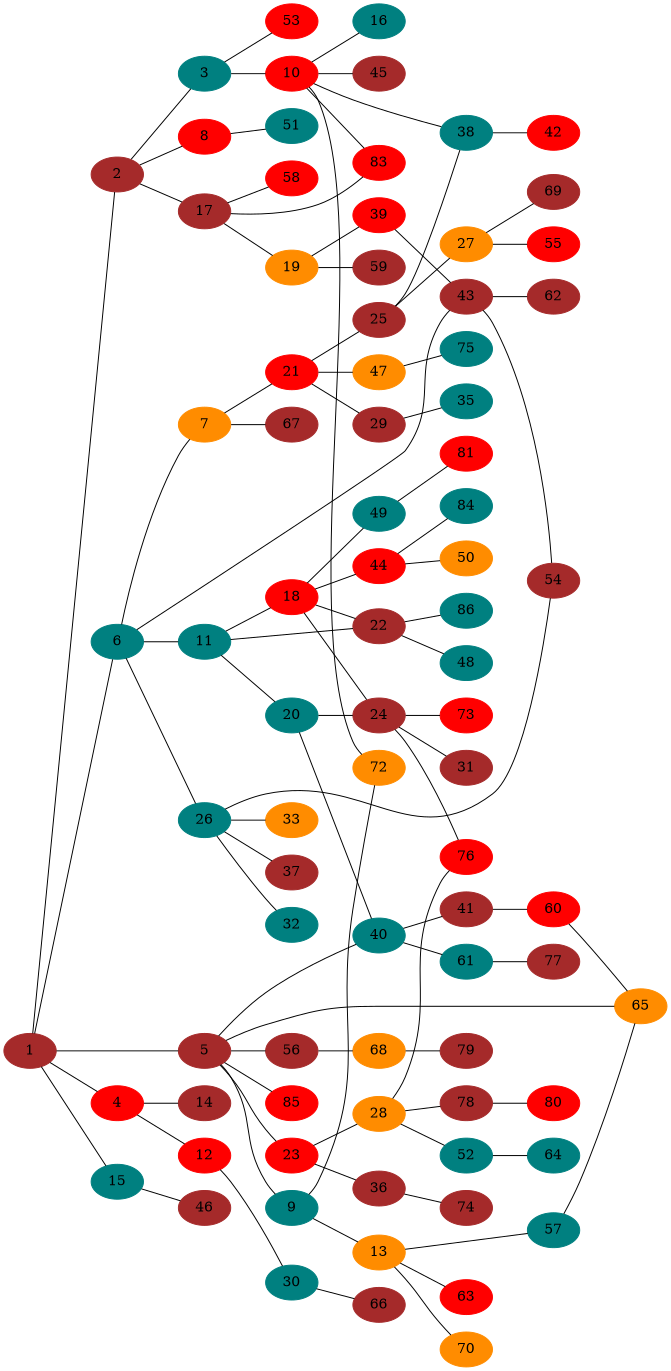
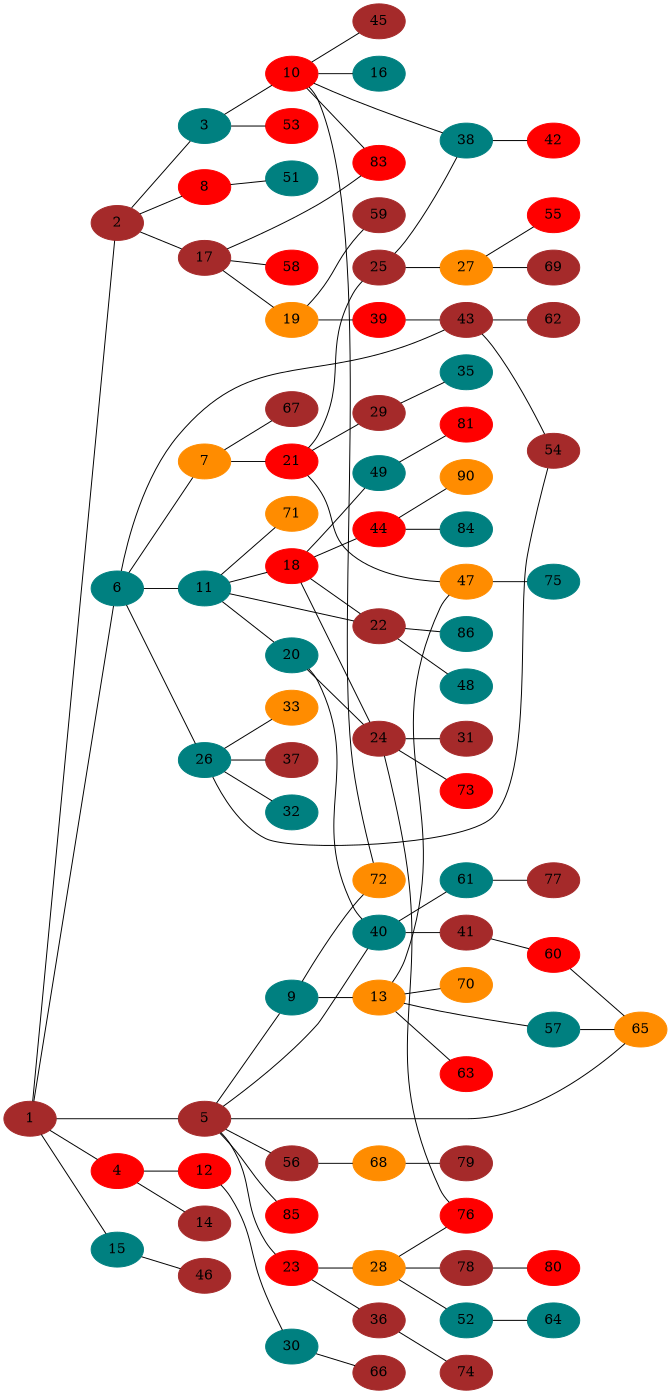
node "71": added
node "50": label "50" -> "90"
edge "47" -- "13": added
